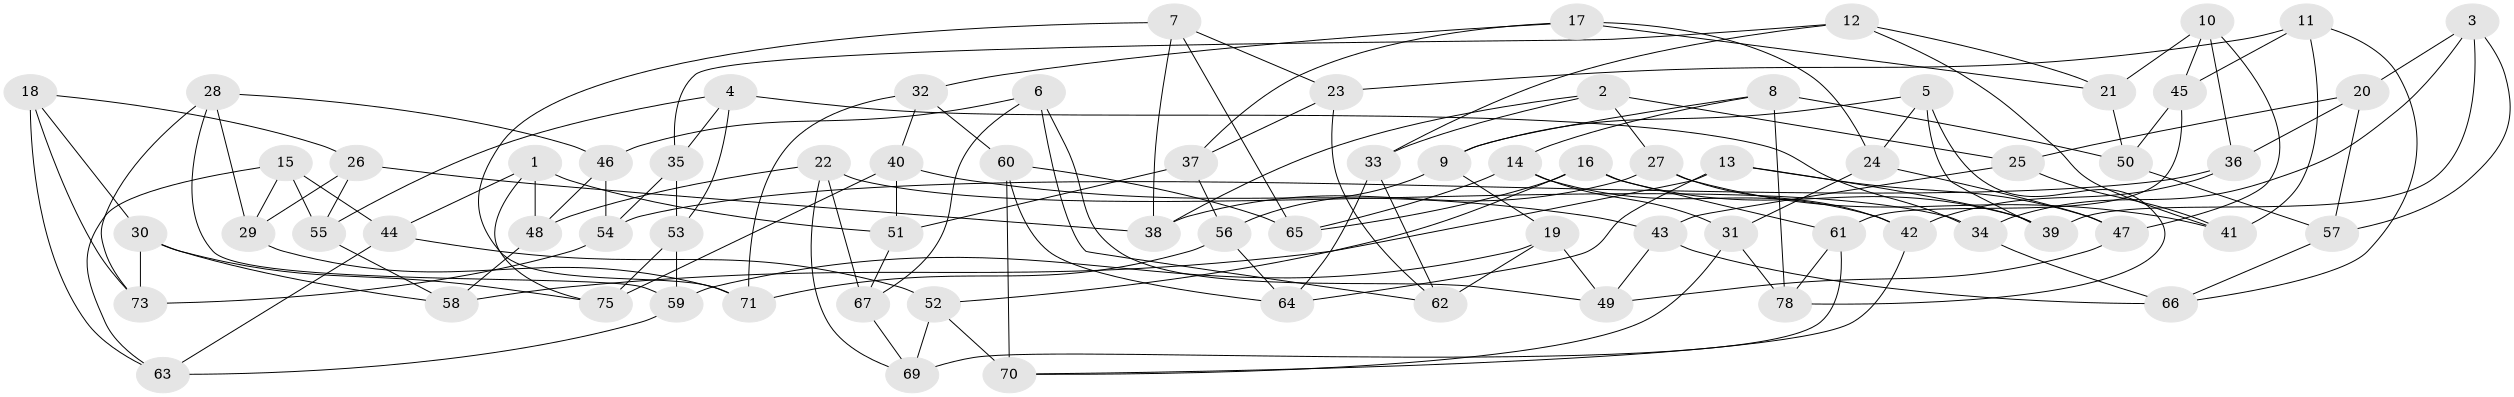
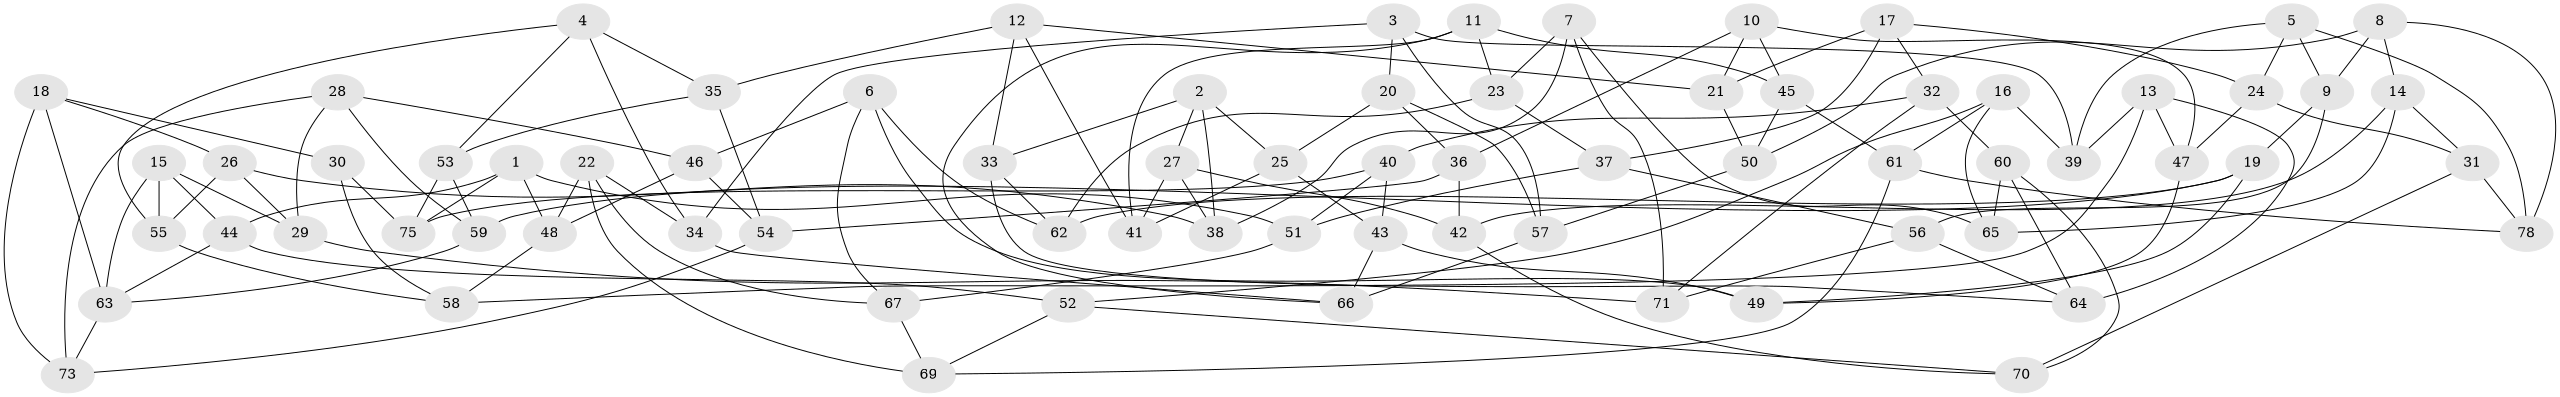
edge "30" -- "73": now "63" -- "73"
